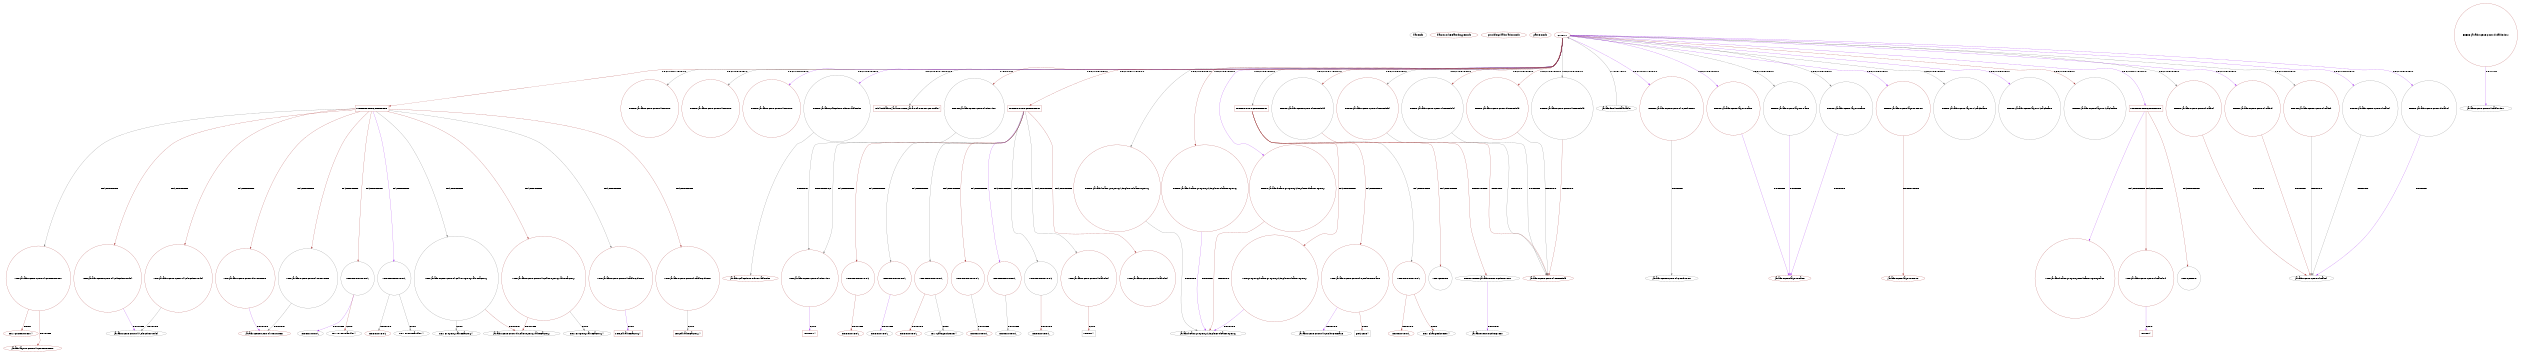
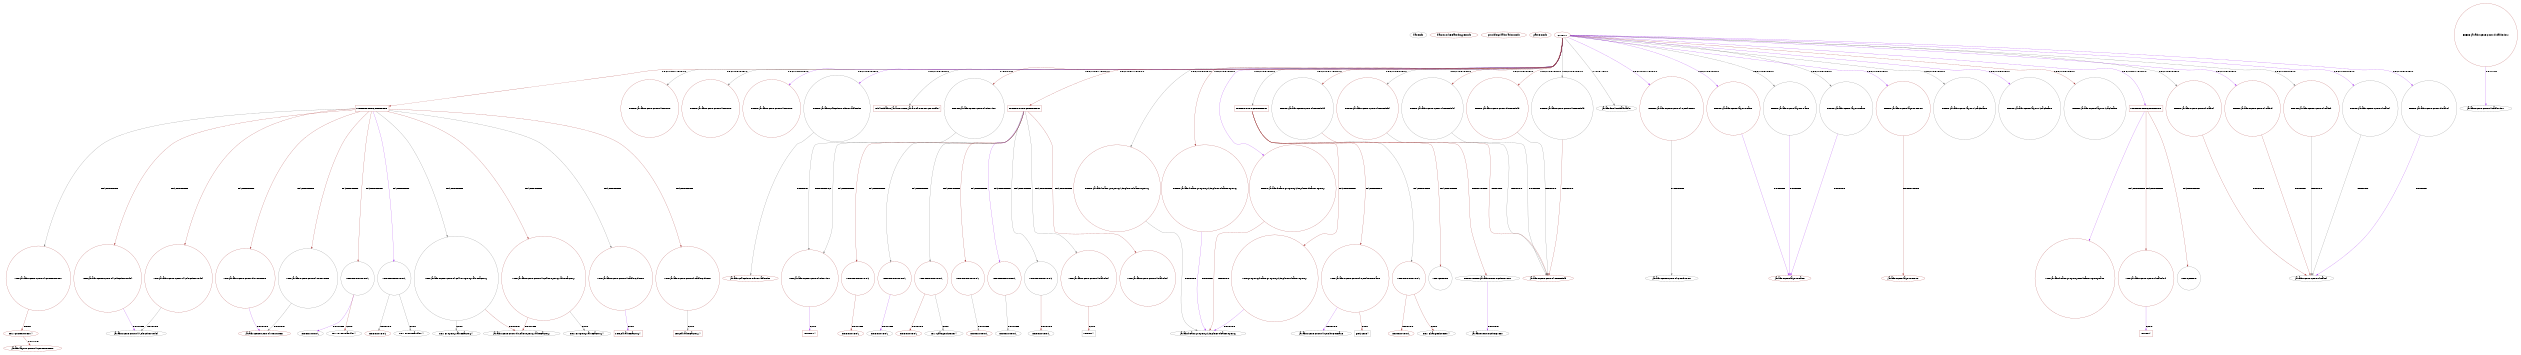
edge "javafx.fxml.Initializable" -> "CLIENT": reversed
edge "CLIENT" -> "FIELD:javafx.collections.ObservableList": label "DECLARE_OVERRIDE" -> "DECLARE_FIELD"
edge "CLIENT" -> "FIELD:javafx.scene.control.ListView": label "DECLARE_FIELD" -> "DECLARE_METHOD"
edge "FIELD:javafx.scene.control.ComboBox" -> "javafx.scene.control.ComboBox": label "OF_TYPE" -> "OVERRIDE"
edge "VAR:javafx.scene.control.ContextMenu" -> "javafx.layout.control.ContextMenu": now "new ContextMenu()" -> "javafx.layout.control.ContextMenu"
